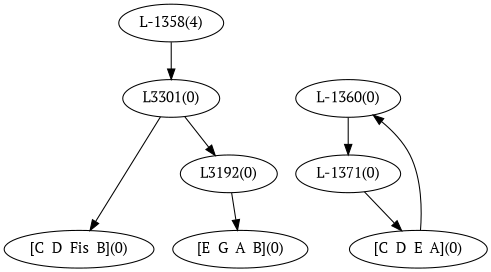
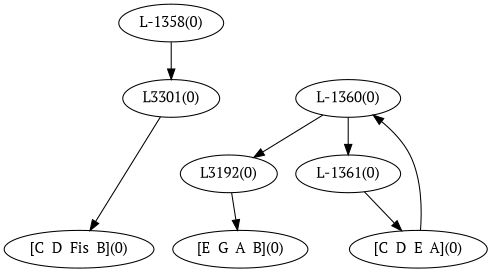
node "L-1358(4)": label "L-1358(4)" -> "L-1358(0)"
edge "L3301(0)" -> "L3192(0)": now "L-1360(0)" -> "L3192(0)"
node "L-1371(0)": label "L-1371(0)" -> "L-1361(0)"
